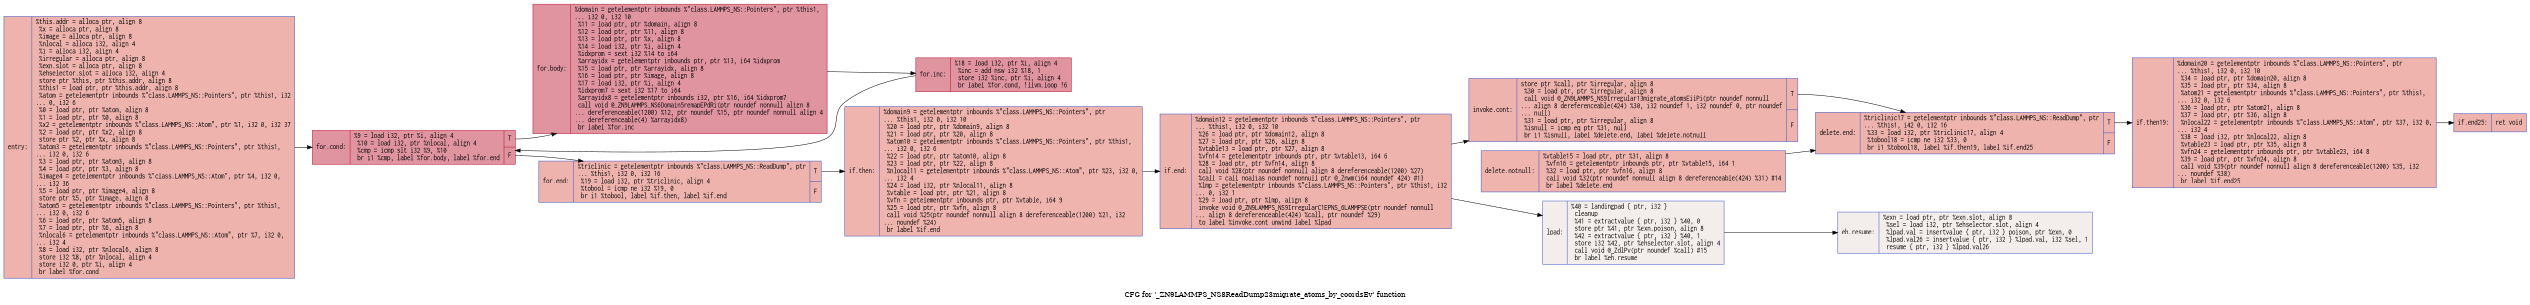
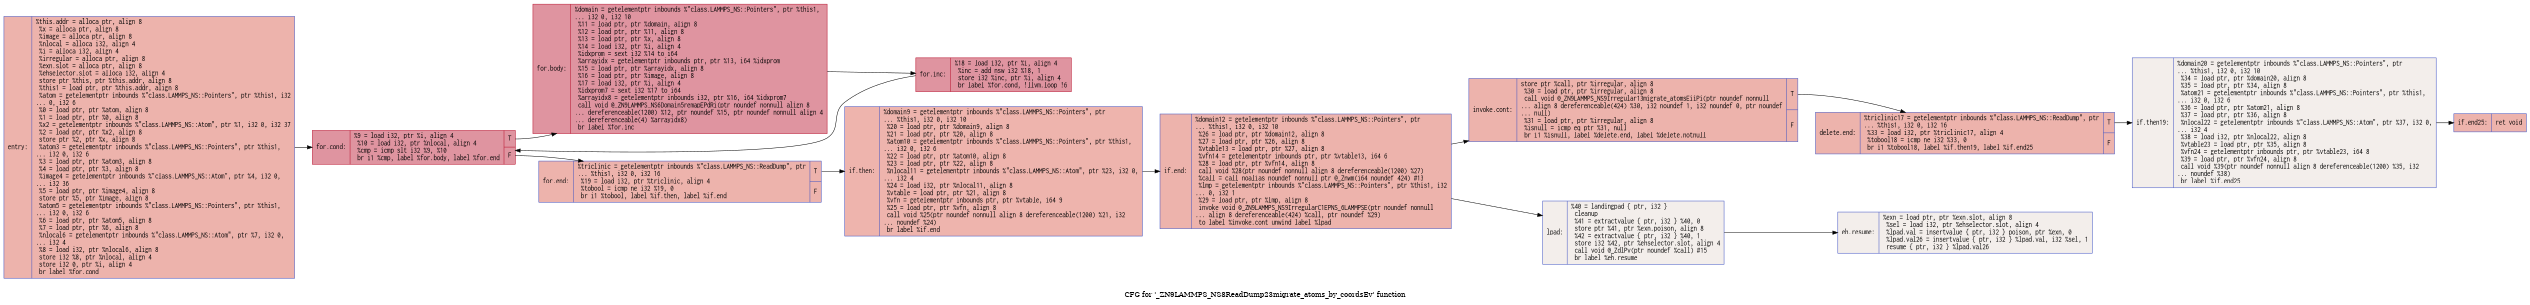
node "if.then19:": fillcolor #d8564670 -> #e5d8d170
node "delete.end:": text "... %this1, i42 0, i32 16" -> "... %this1, i32 0, i32 16"
node "delete.notnull:": removed
